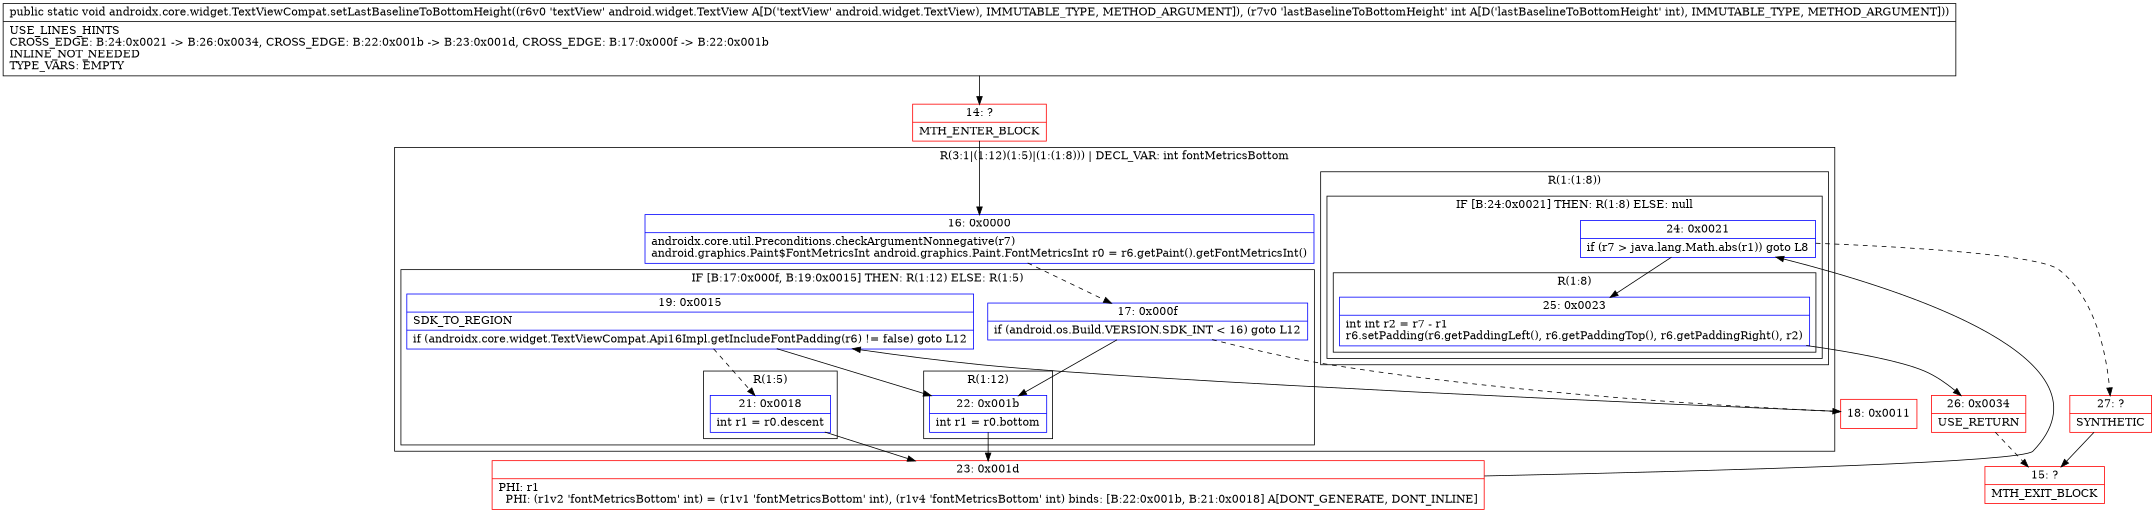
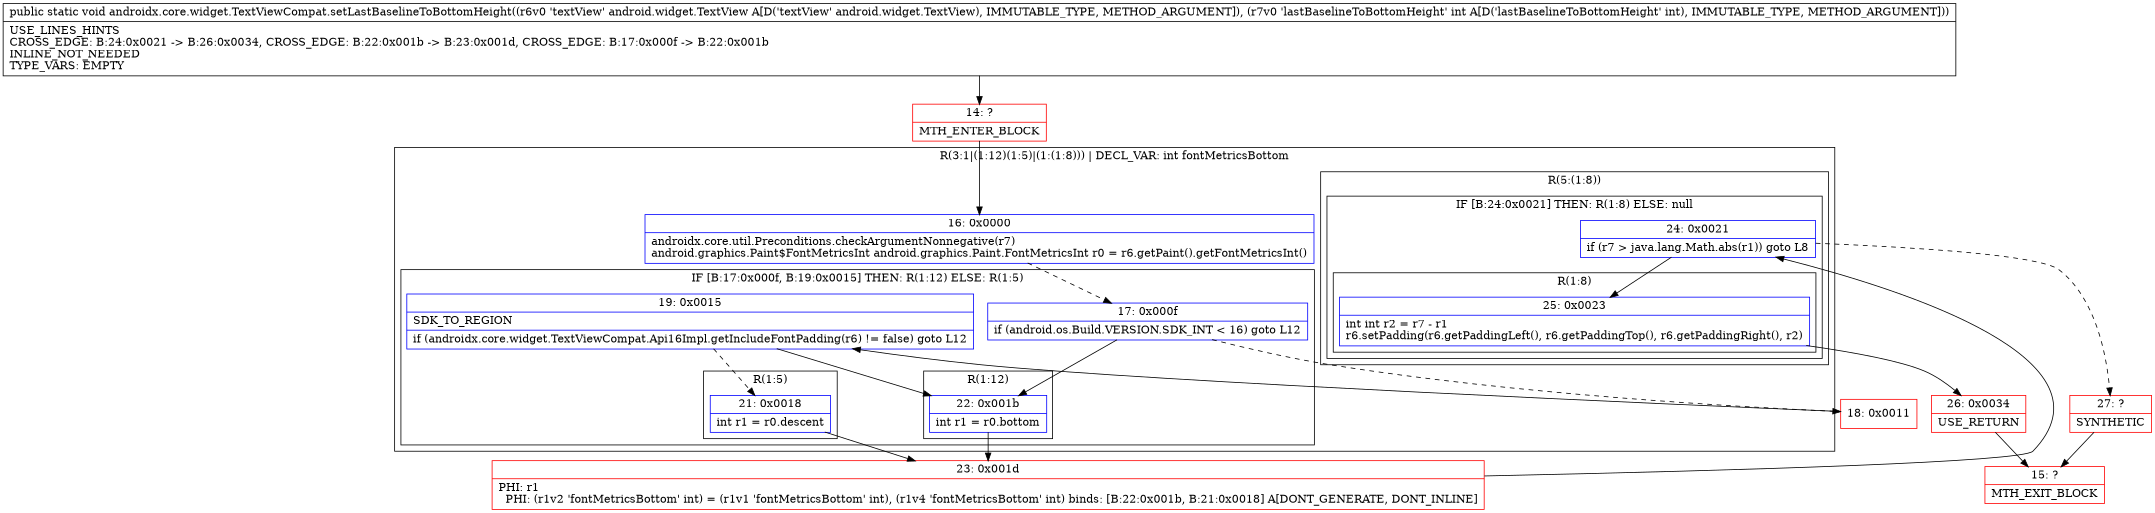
cluster "R(1:(1:8))": label "R(1:(1:8))" -> "R(5:(1:8))"
edge "26: 0x0034" -> "15: ?": style dashed -> solid
